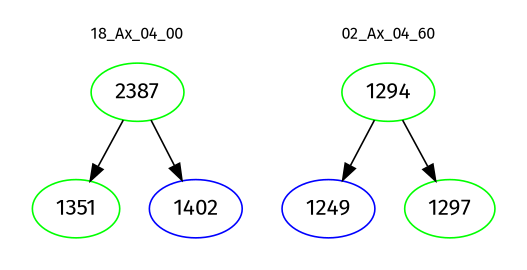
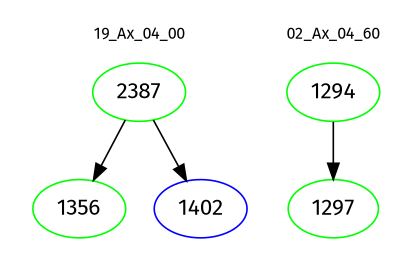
cluster "18_Ax_04_00": label "18_Ax_04_00" -> "19_Ax_04_00"
node "1351": label "1351" -> "1356"
node "1249": removed
